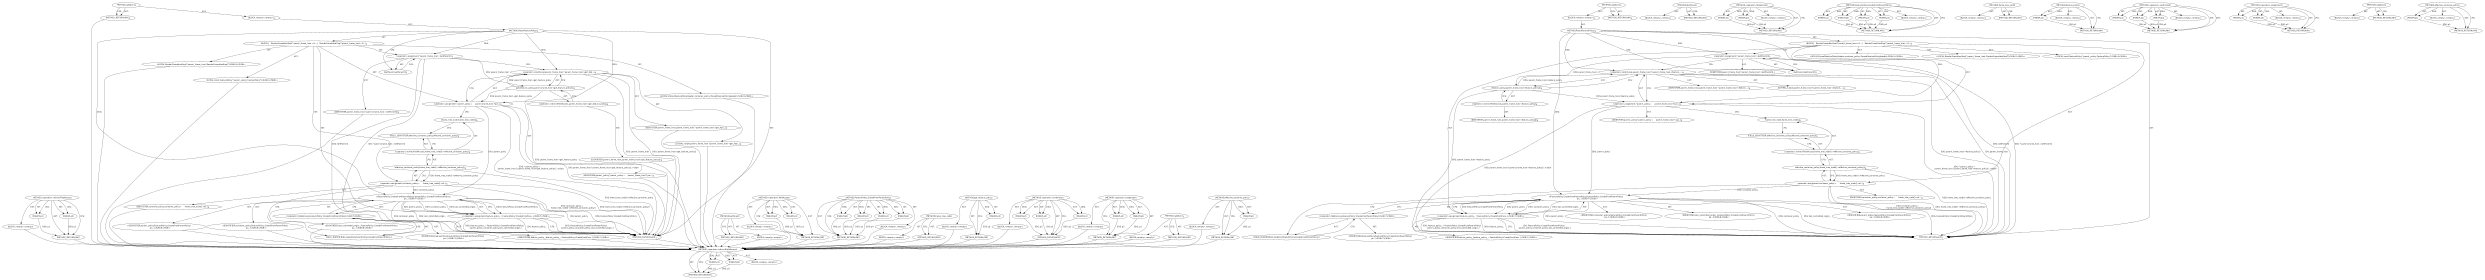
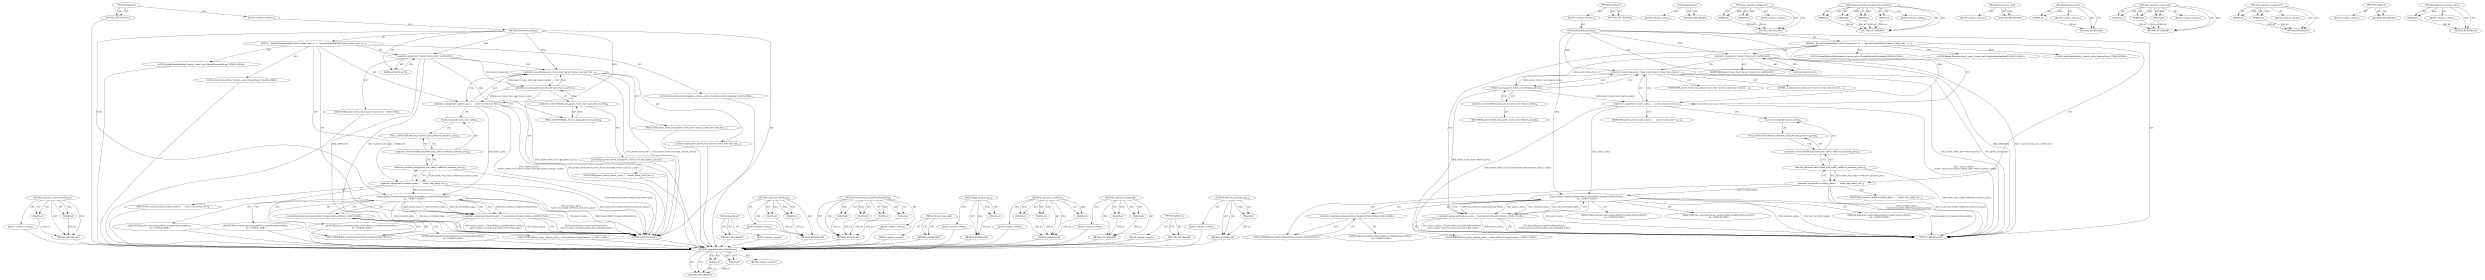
node "(FIELD_IDENTIFIER,get_feature_policy,get_feature_policy)": added
